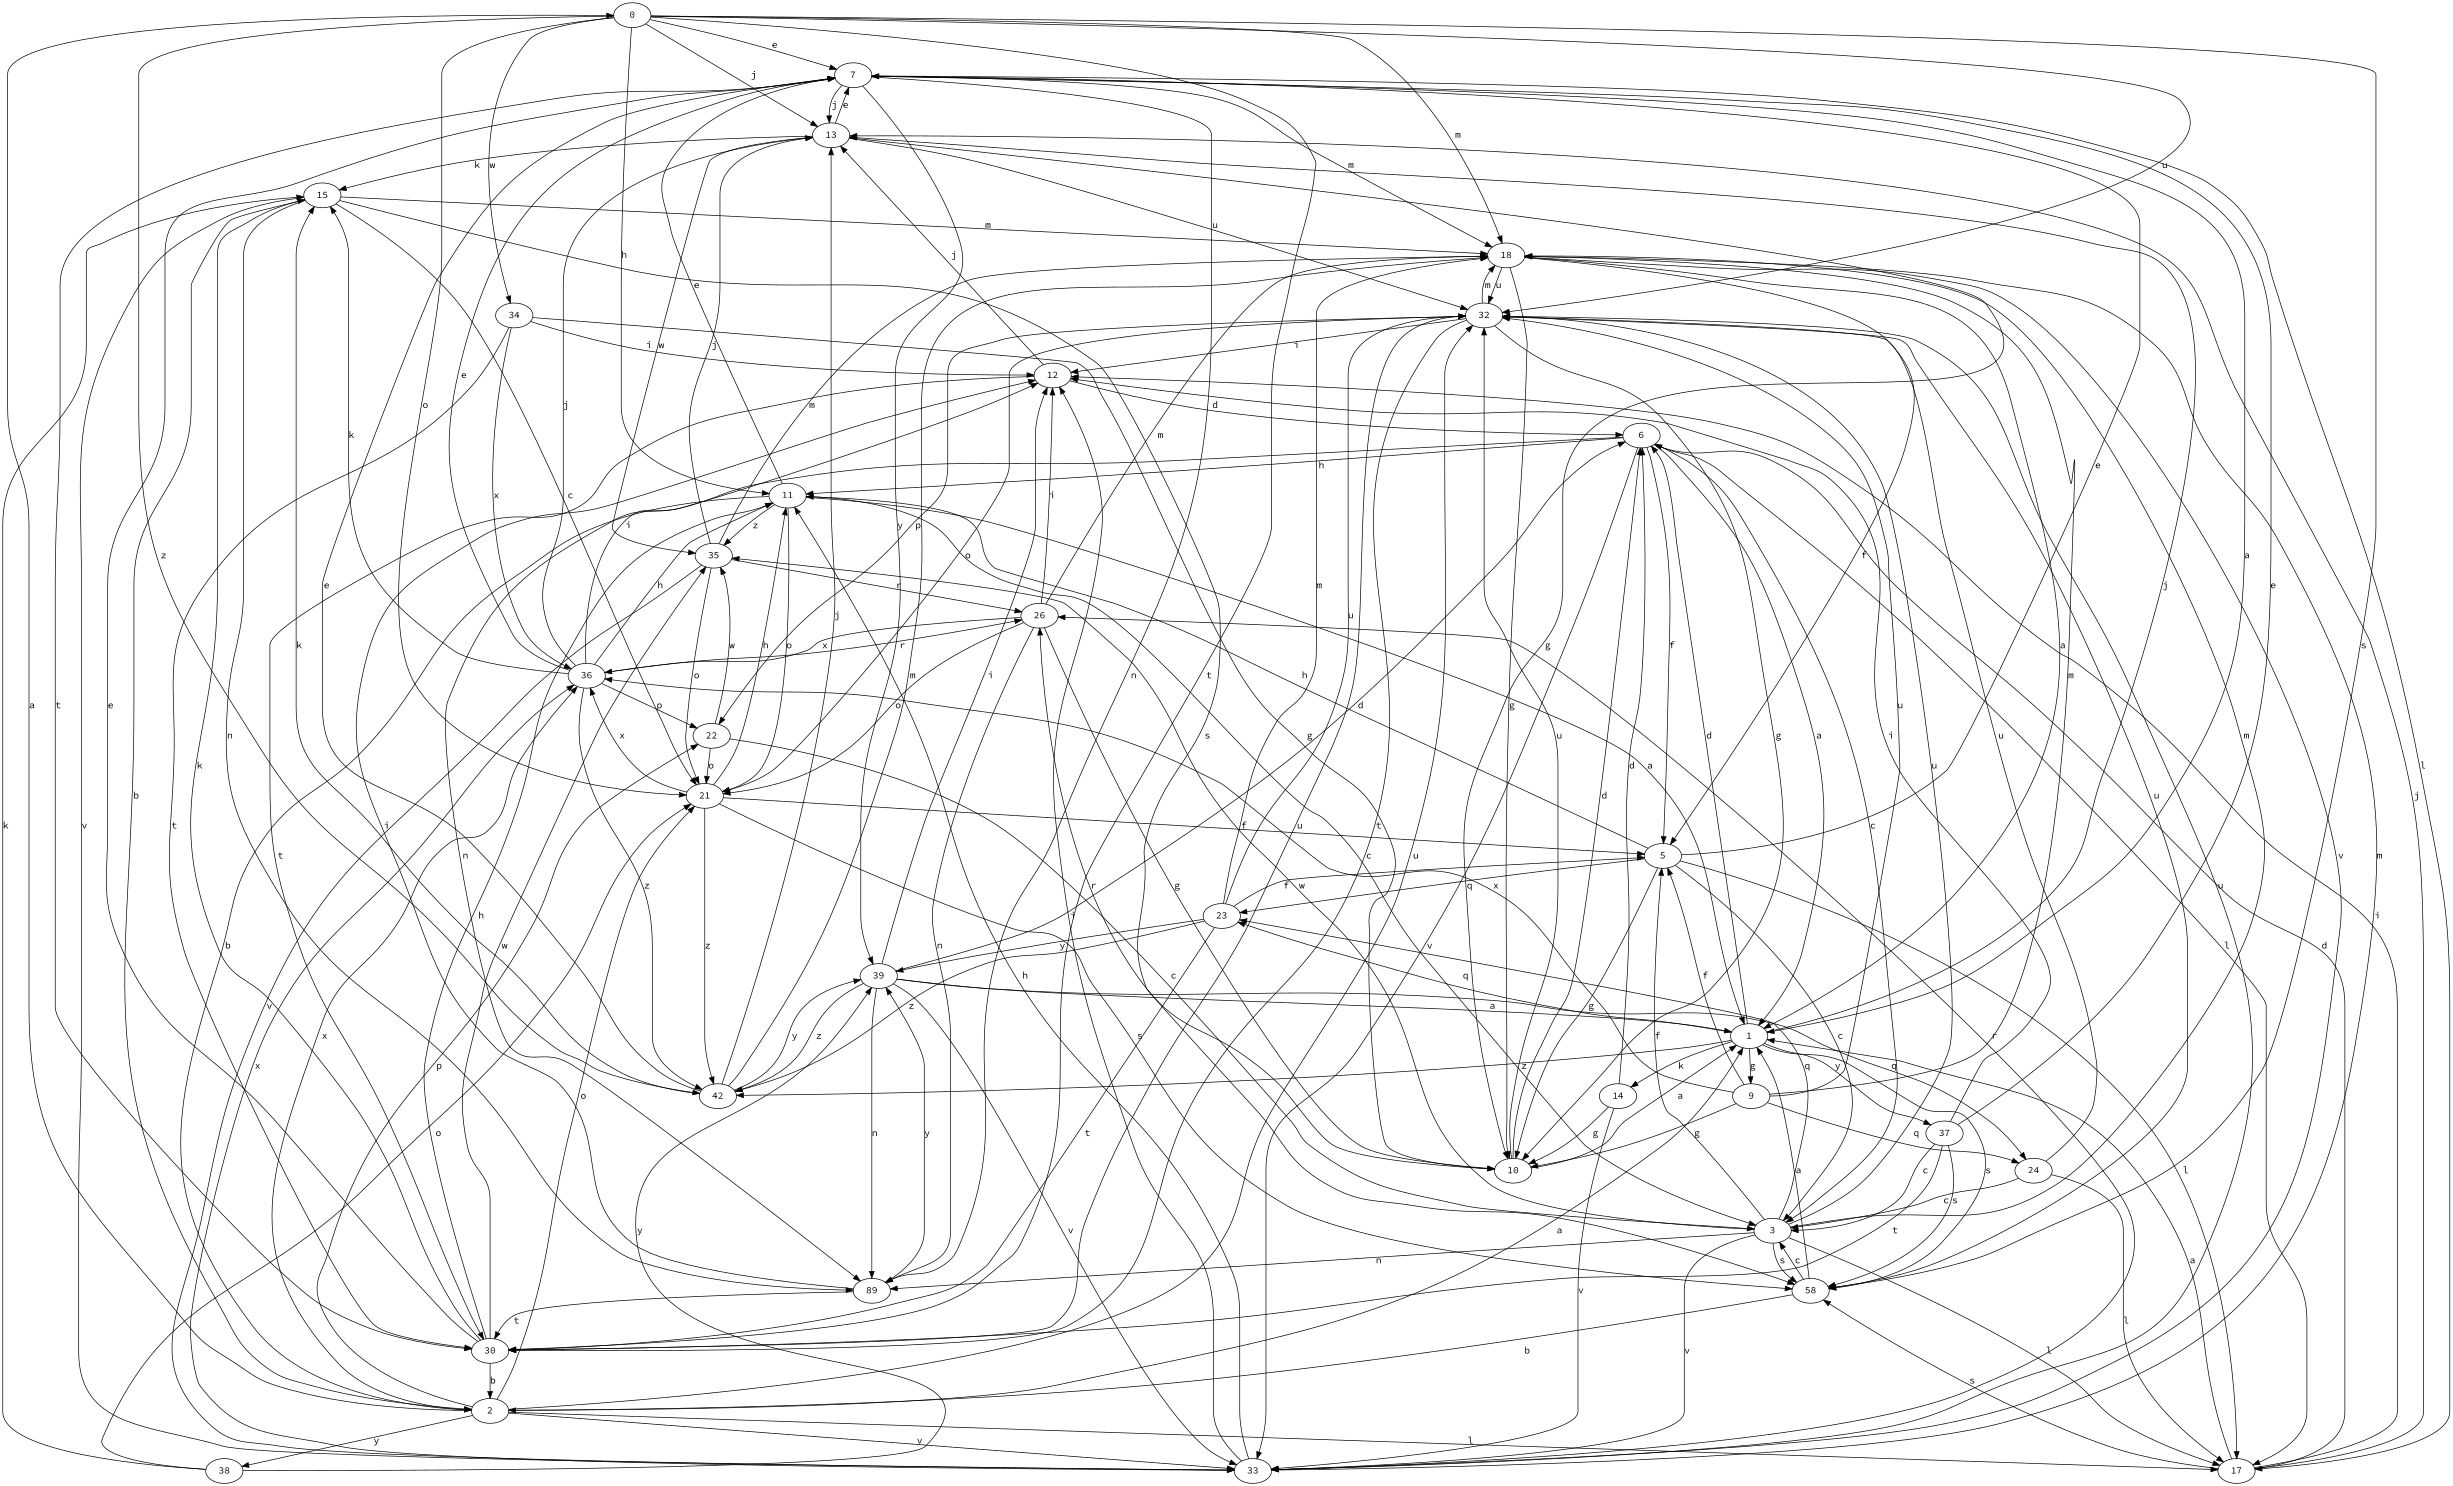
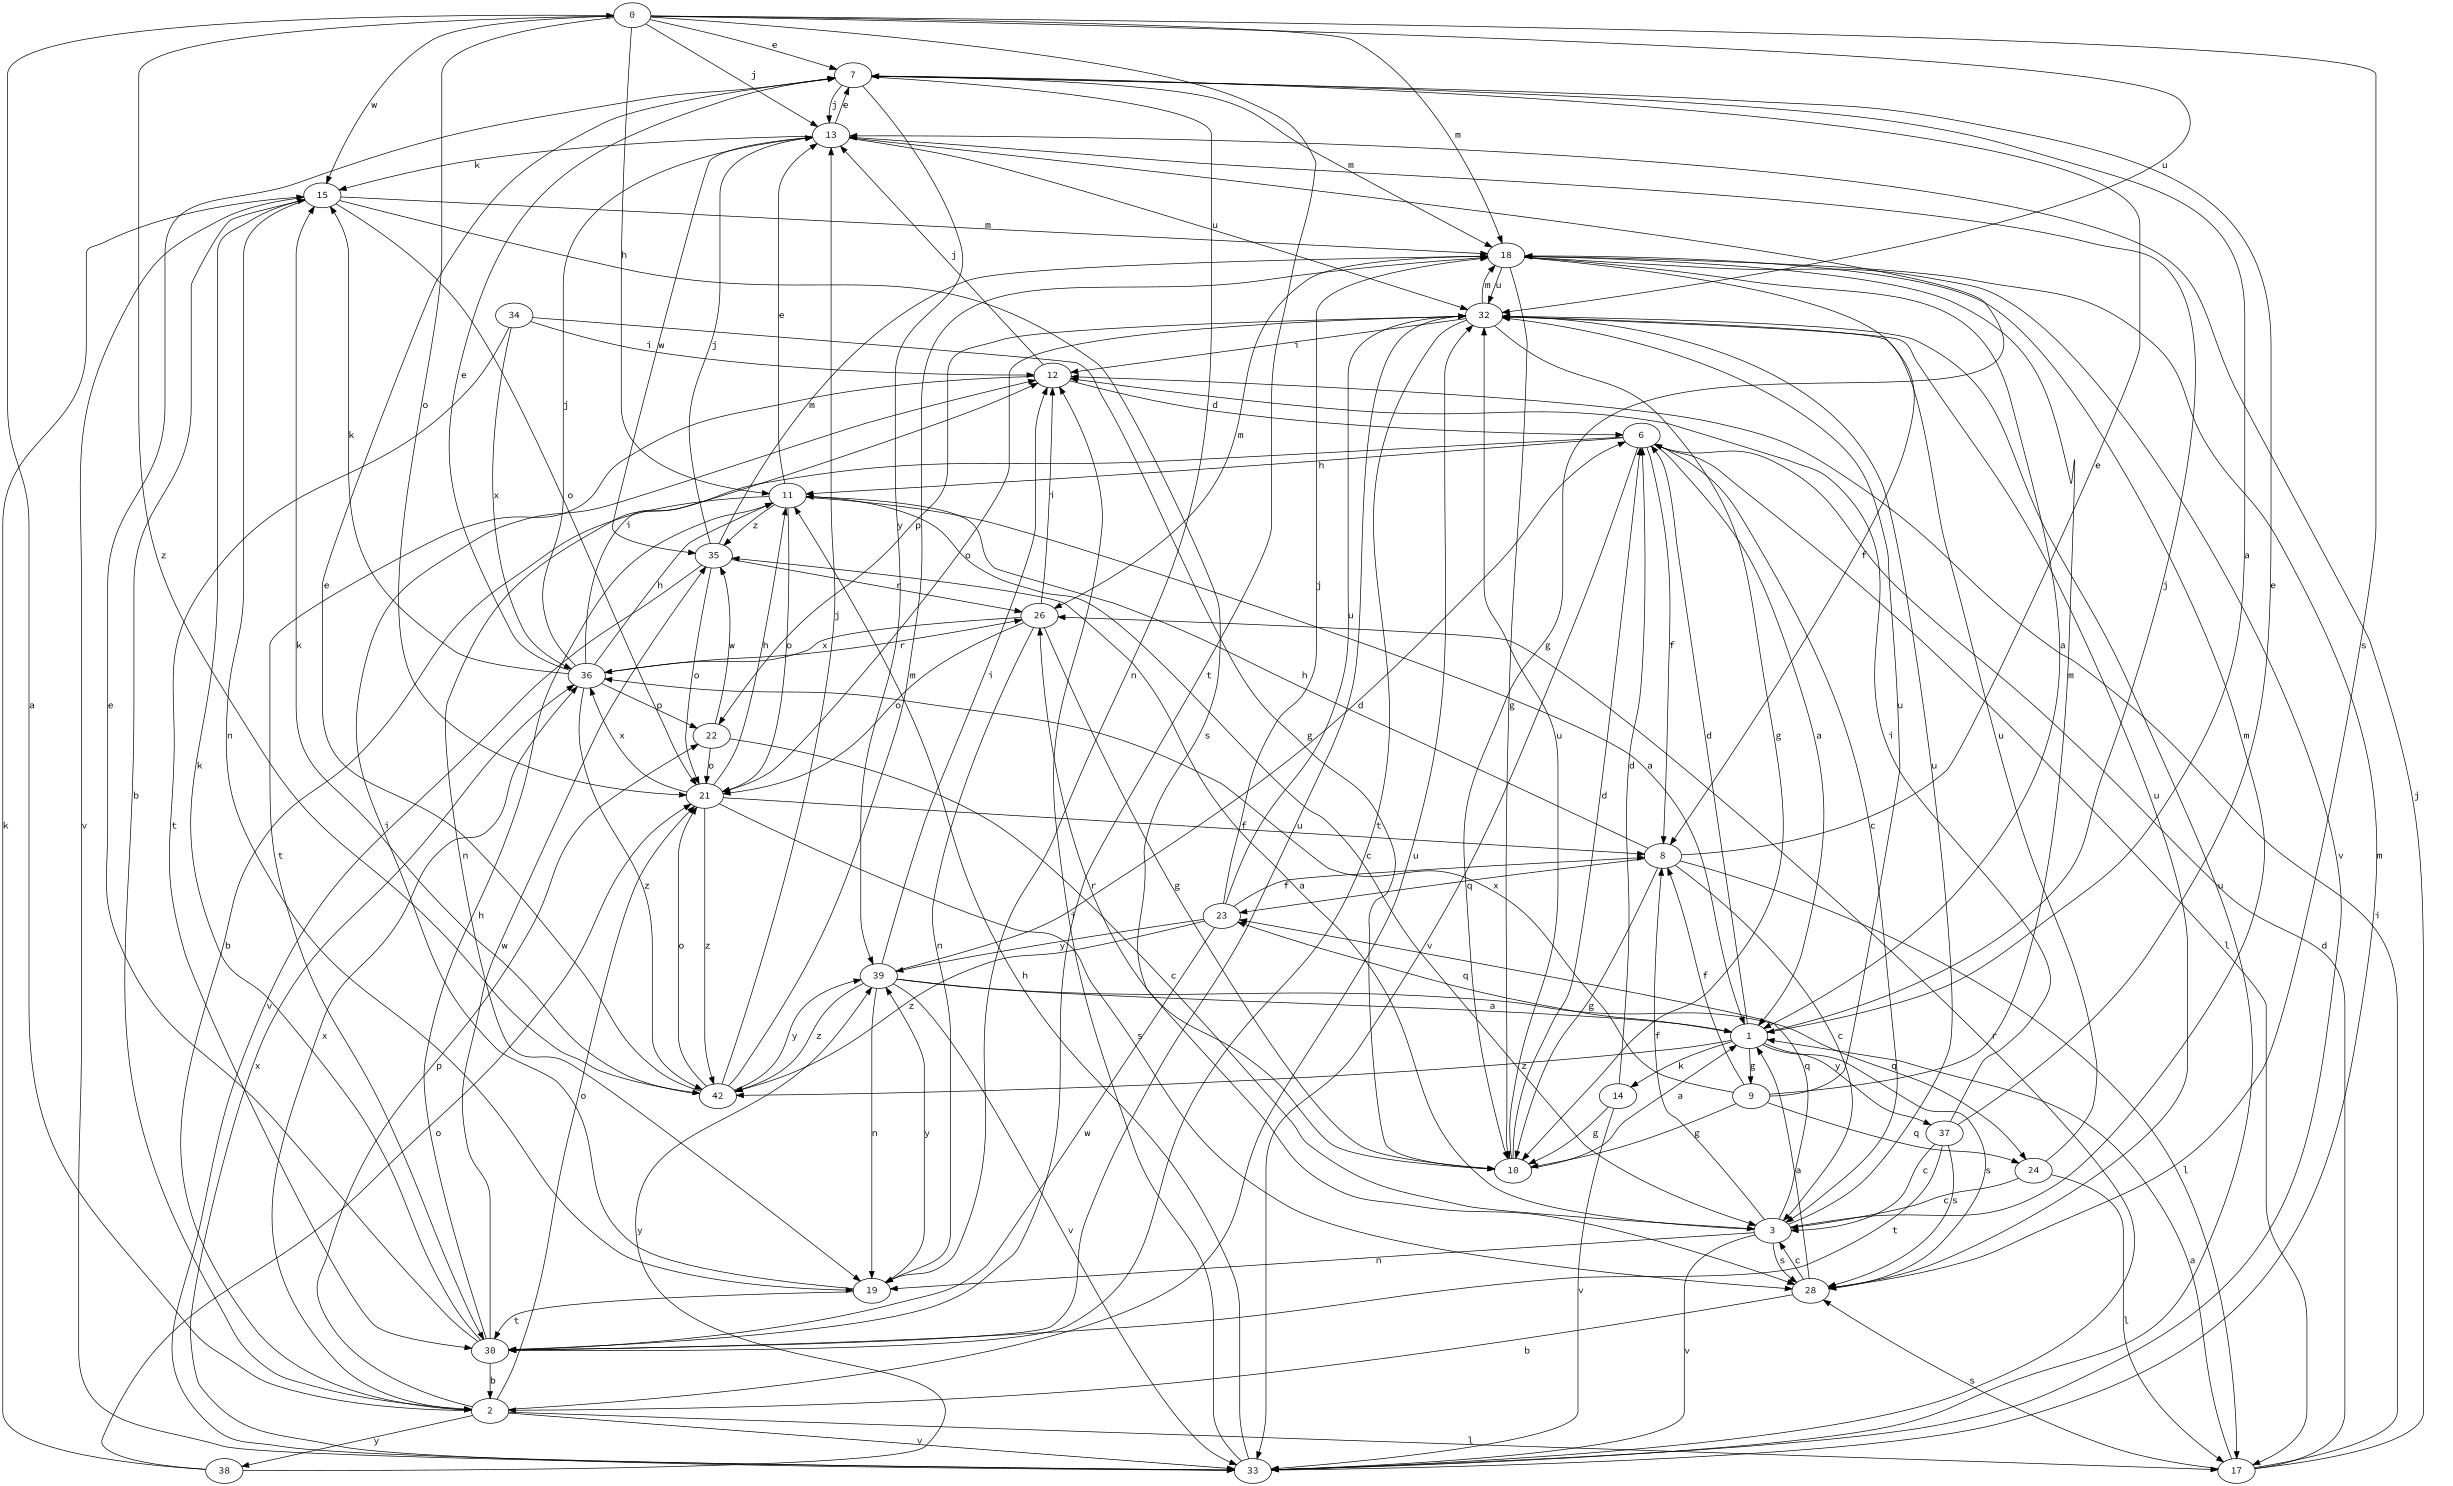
edge "0" -> "34": now "0" -> "15"
edge "7" -> "17": removed, label "l"
edge "11" -> "7": now "11" -> "13"
edge "26" -> "18": reversed
edge "15" -> "21": label "c" -> "o"
edge "7" -> "30": removed, label "t"
edge "23" -> "18": label "m" -> "j"
node "5": label "5" -> "8"
edge "3" -> "35": label "w" -> "a"
edge "42" -> "21": added, label "o"
edge "23" -> "30": label "t" -> "w"
node "89": label "89" -> "19"
node "58": label "58" -> "28"
edge "3" -> "17": removed, label "l"
edge "2" -> "1": removed, label "a"
